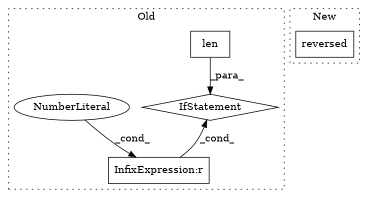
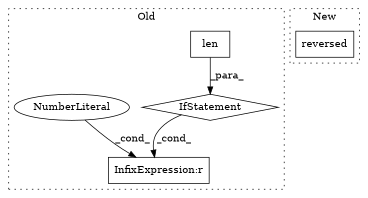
edge "InfixExpression:r" -> "IfStatement": reversed
